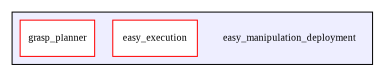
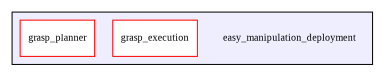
node "easy_execution": label "easy_execution" -> "grasp_execution"
